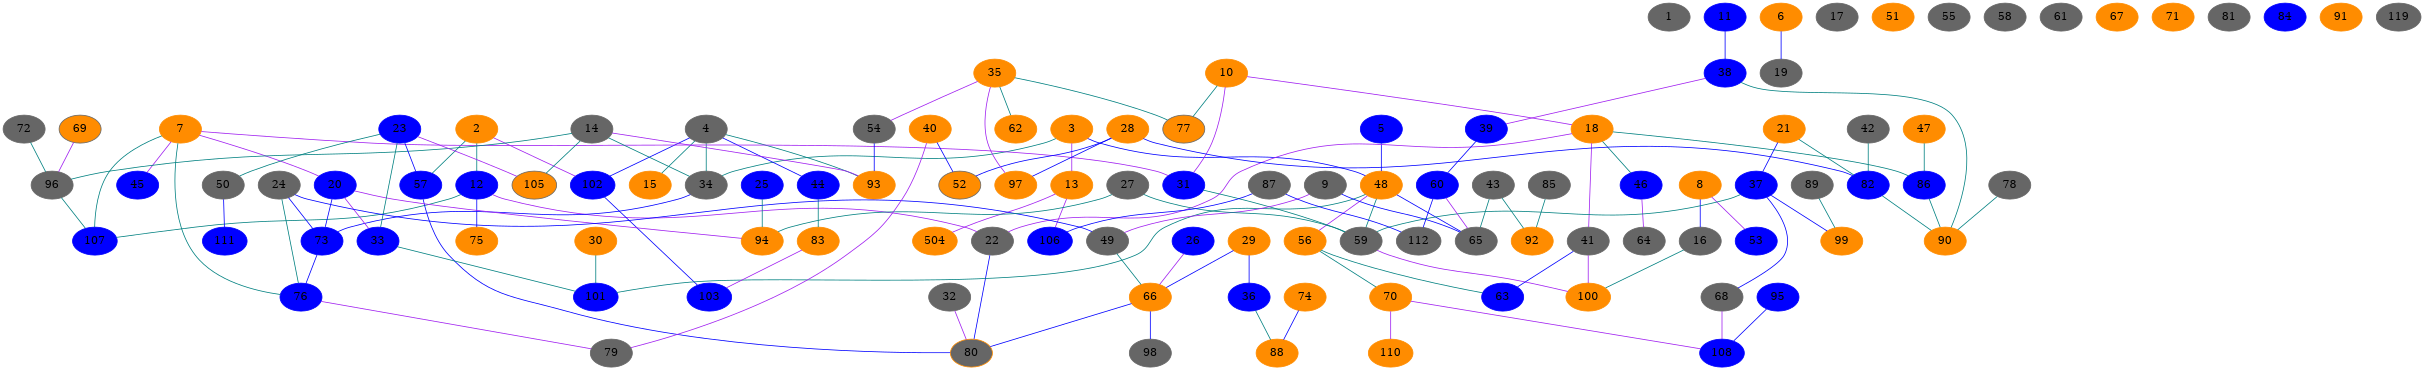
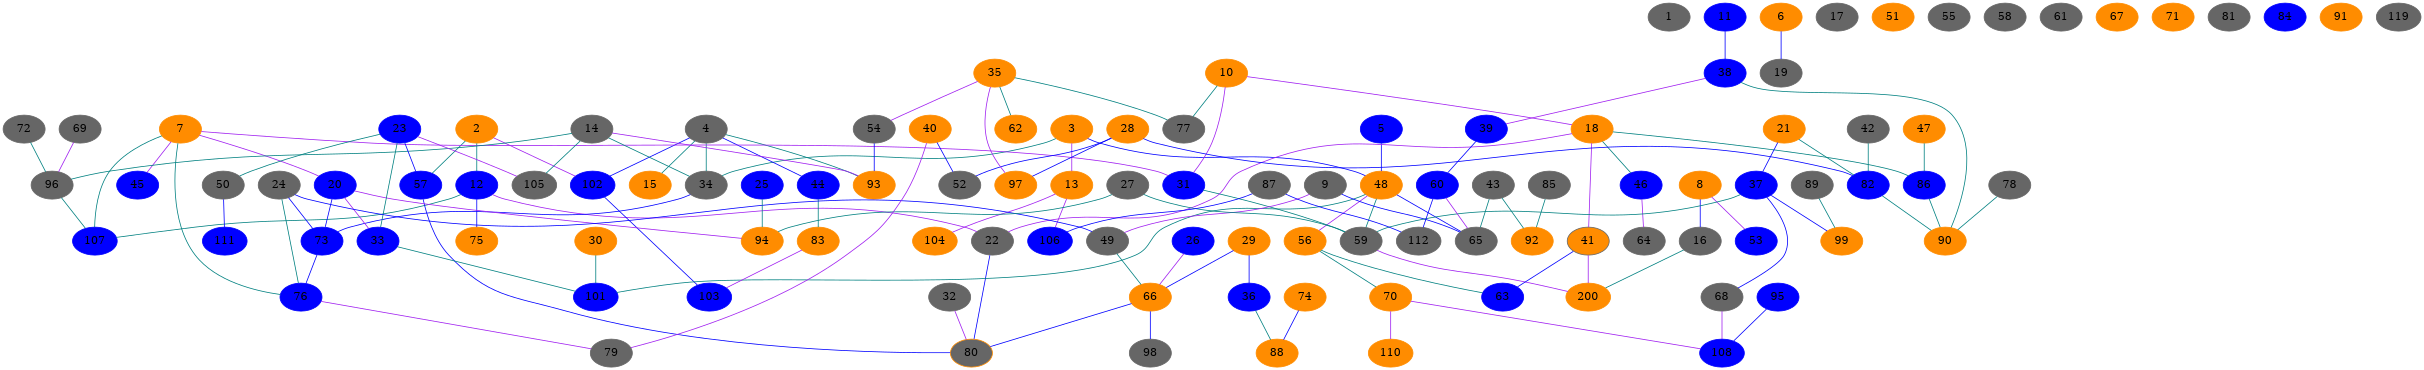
node "69": fillcolor darkorange -> gray40
node "77": fillcolor darkorange -> gray40
node "105": fillcolor darkorange -> gray40
node "52": fillcolor darkorange -> gray40
node "504": label "504" -> "104"
node "41": fillcolor gray40 -> darkorange
node "100": label "100" -> "200"
